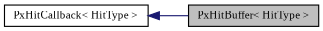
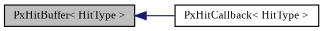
edge "PxHitBuffer< HitType >" -> "PxHitCallback< HitType >": reversed
